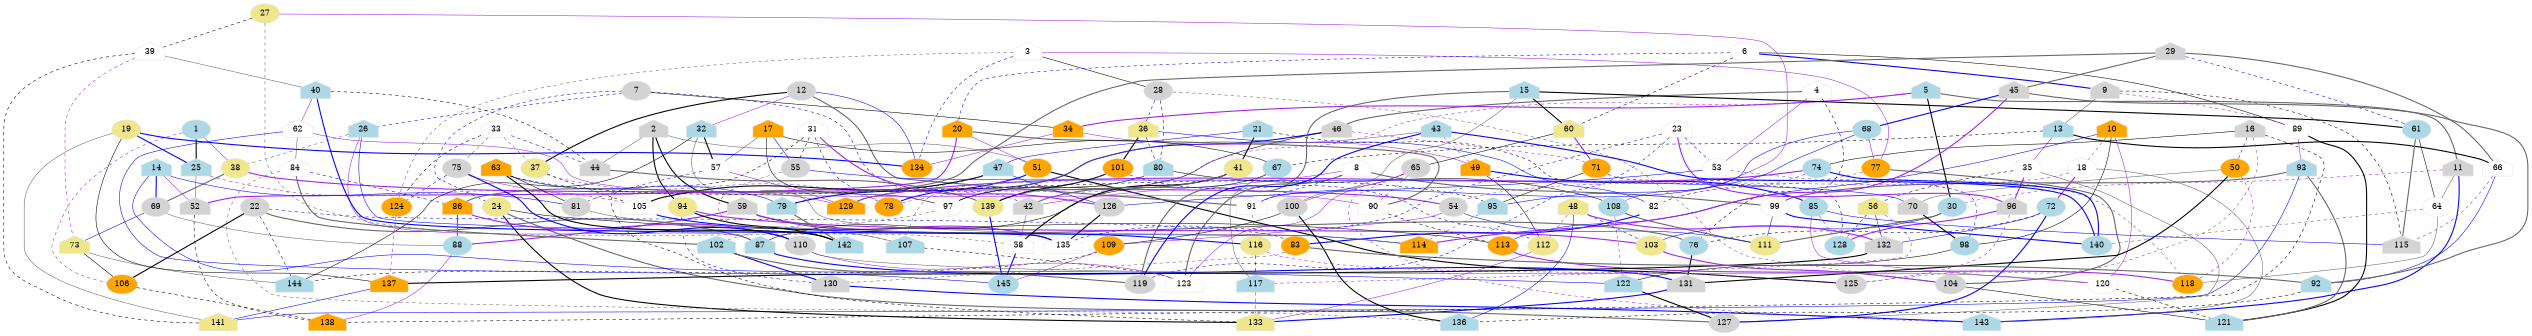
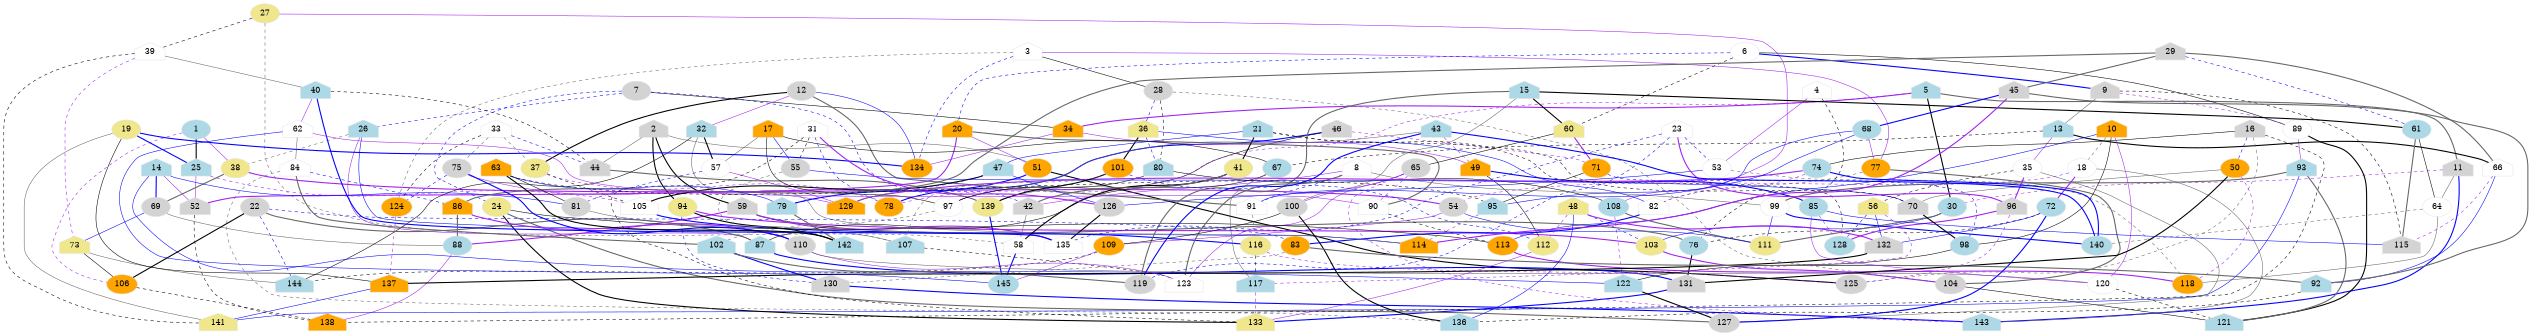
edge "4" -- "46": removed
edge "21" -- "70": added
edge "8" -- "99": style bold -> solid
